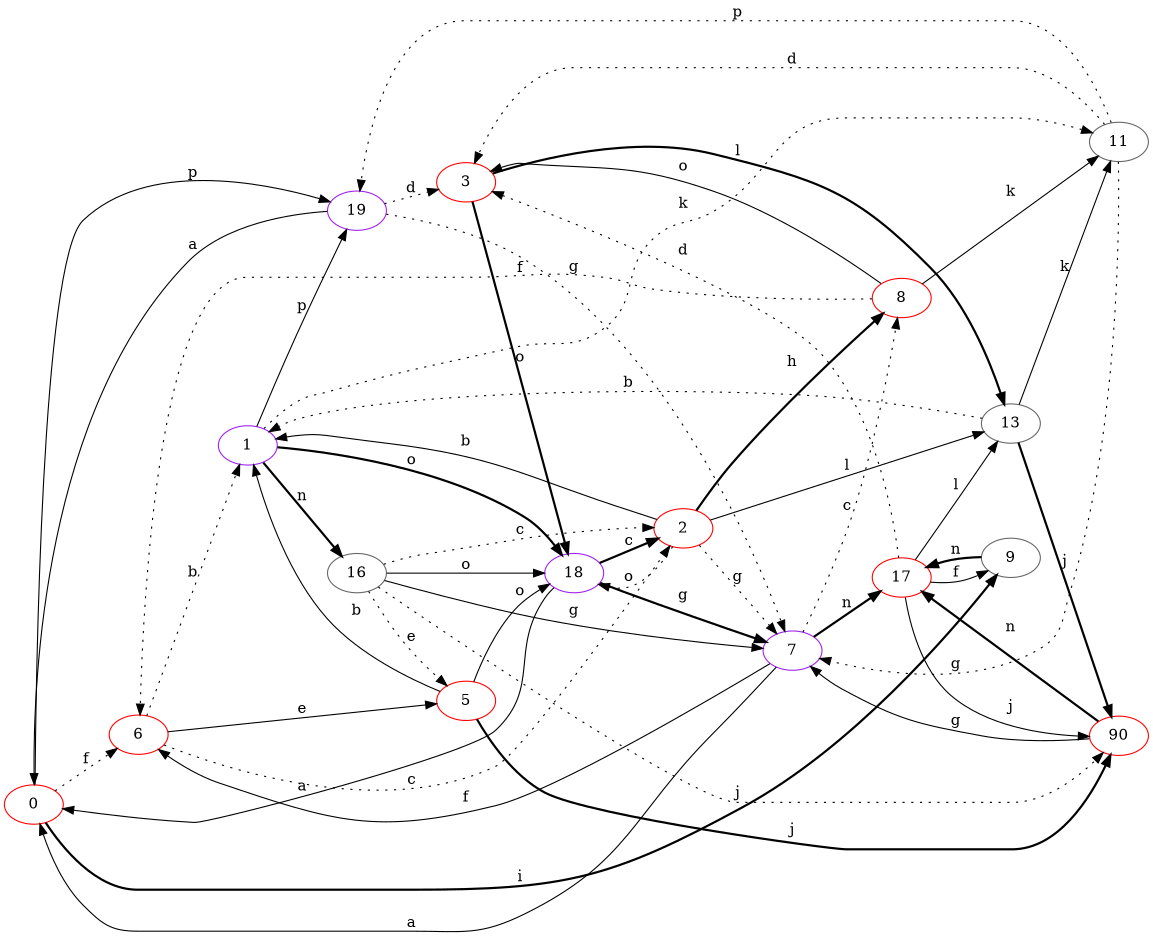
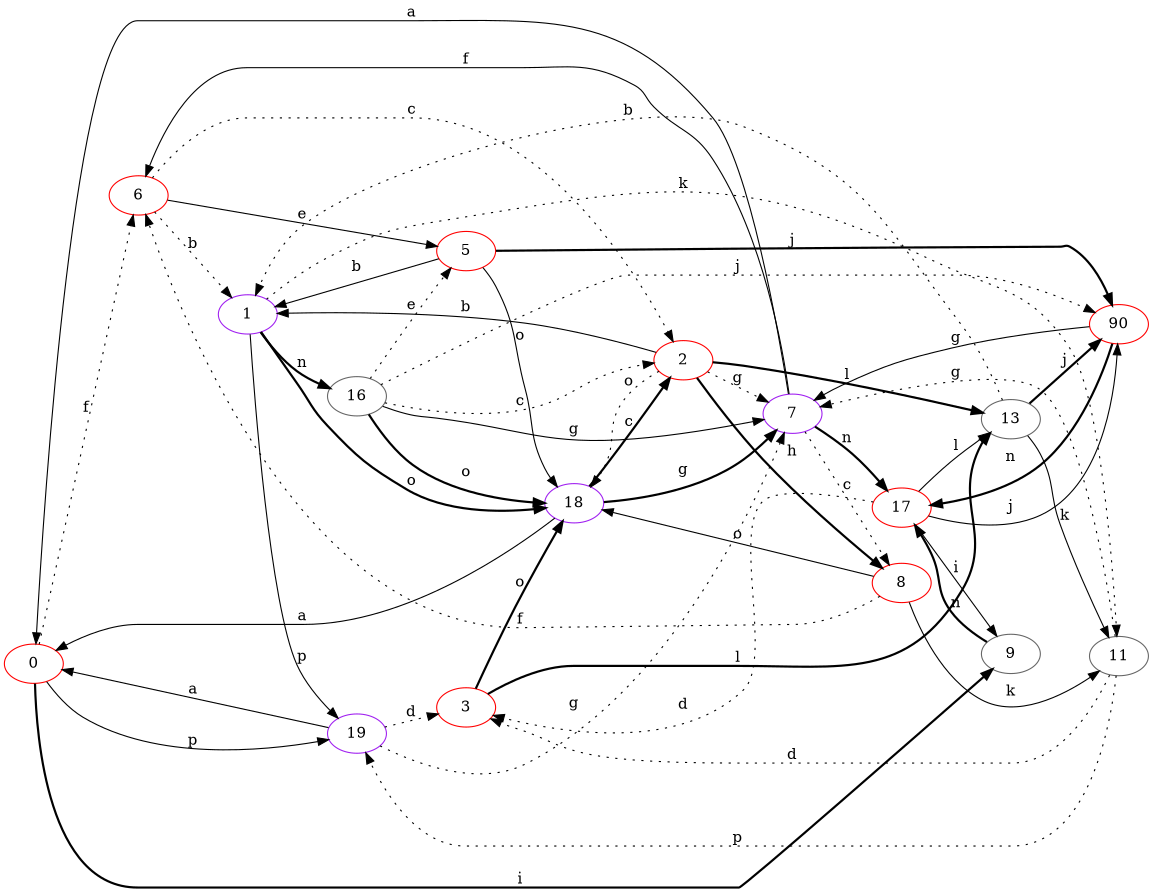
edge "8" -> "3": now "8" -> "18"
edge "2" -> "13": style solid -> bold
edge "16" -> "18": style solid -> bold
edge "17" -> "9": label "f" -> "i"
